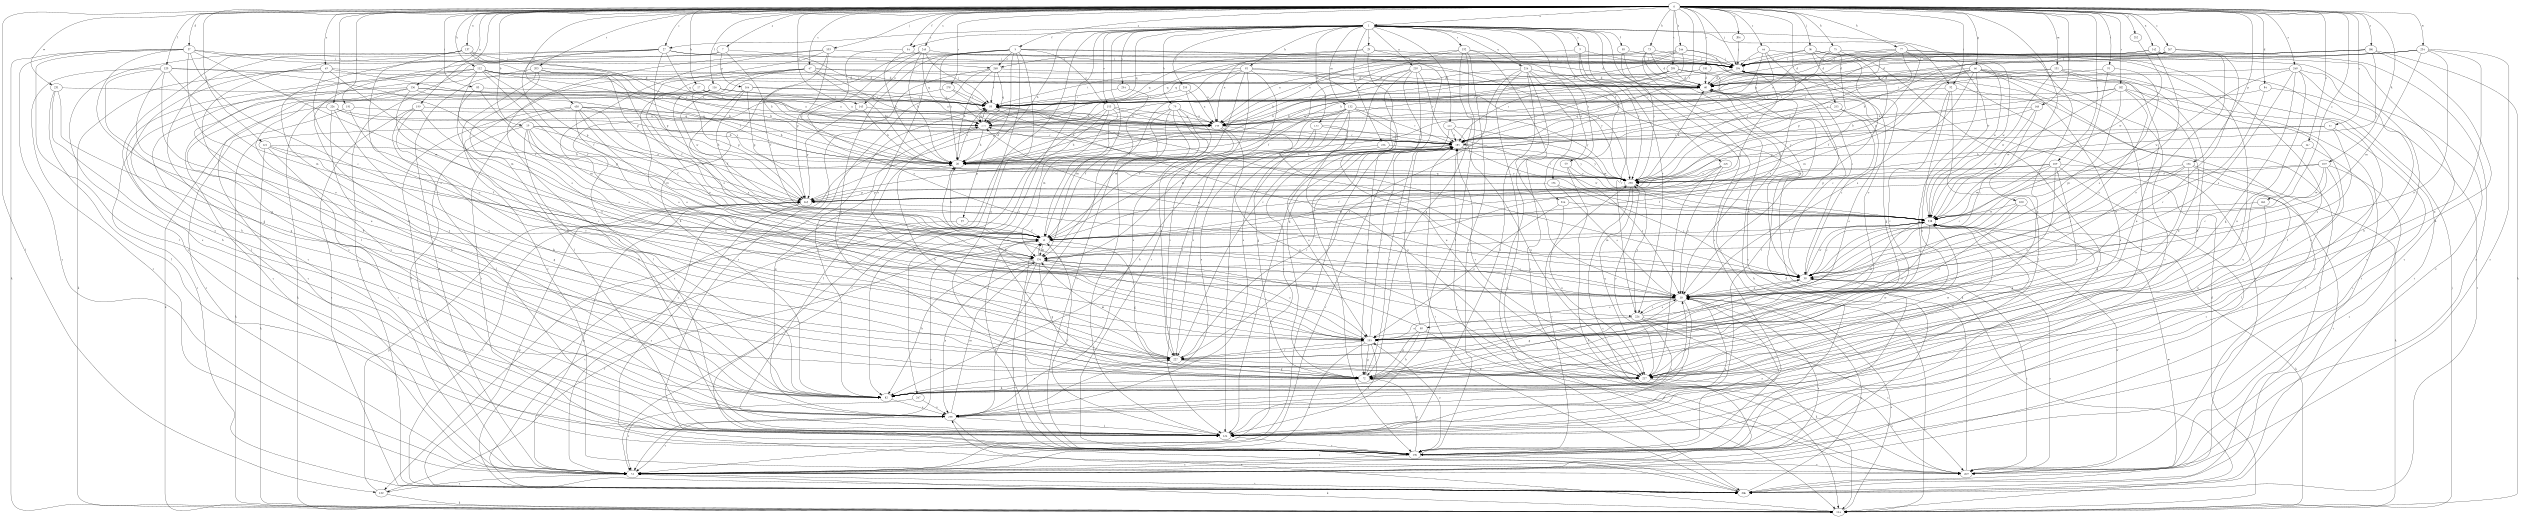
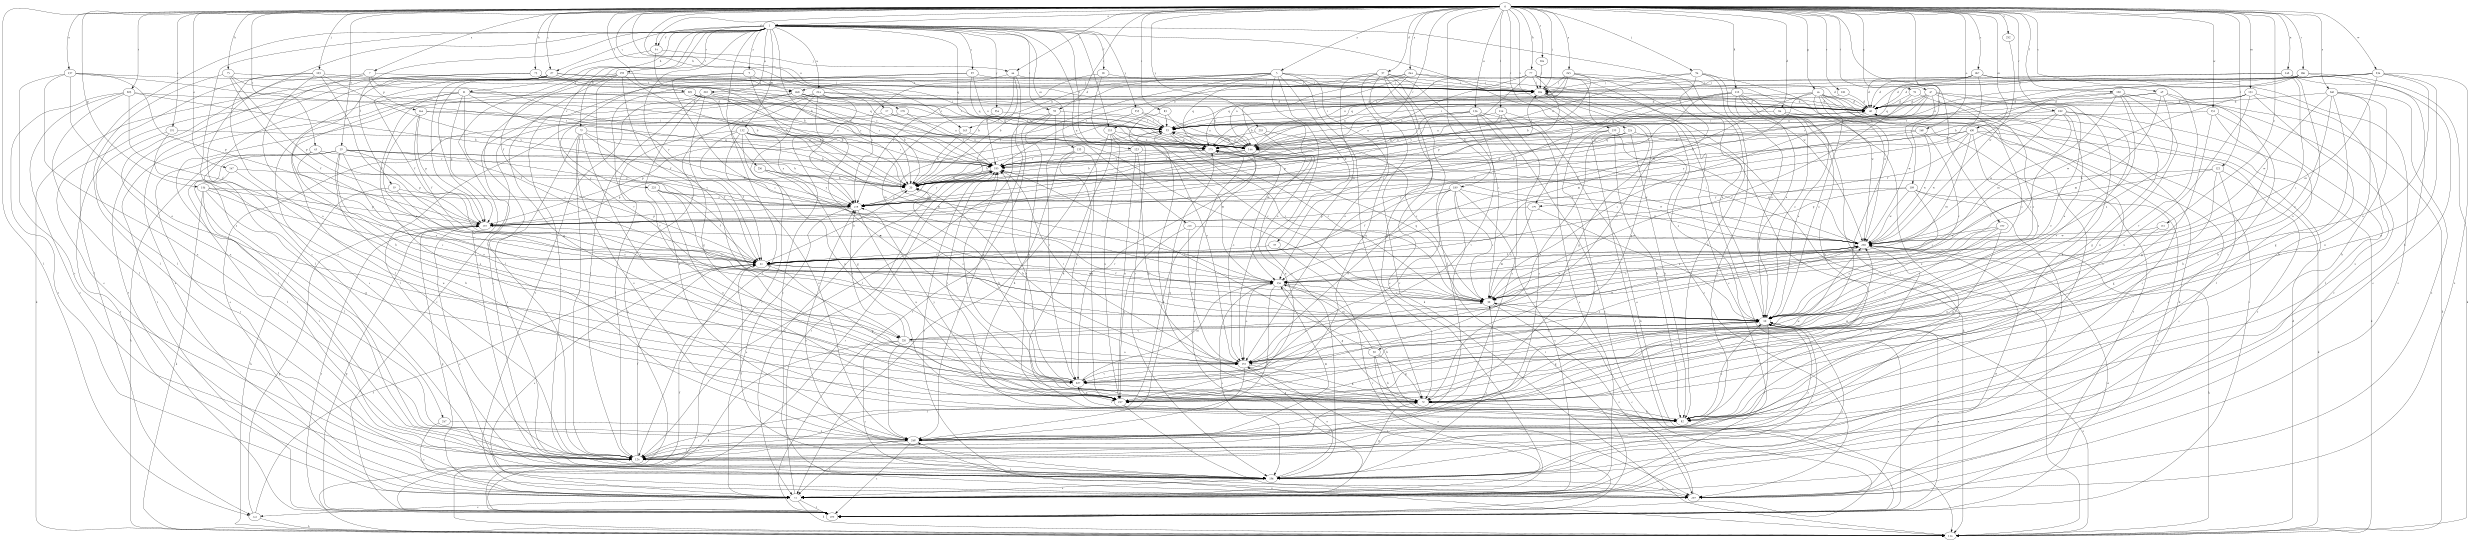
edge "54" -> "104": now "54" -> "44"
edge "112" -> "258": removed, label "y"
edge "109" -> "258": now "109" -> "194"
